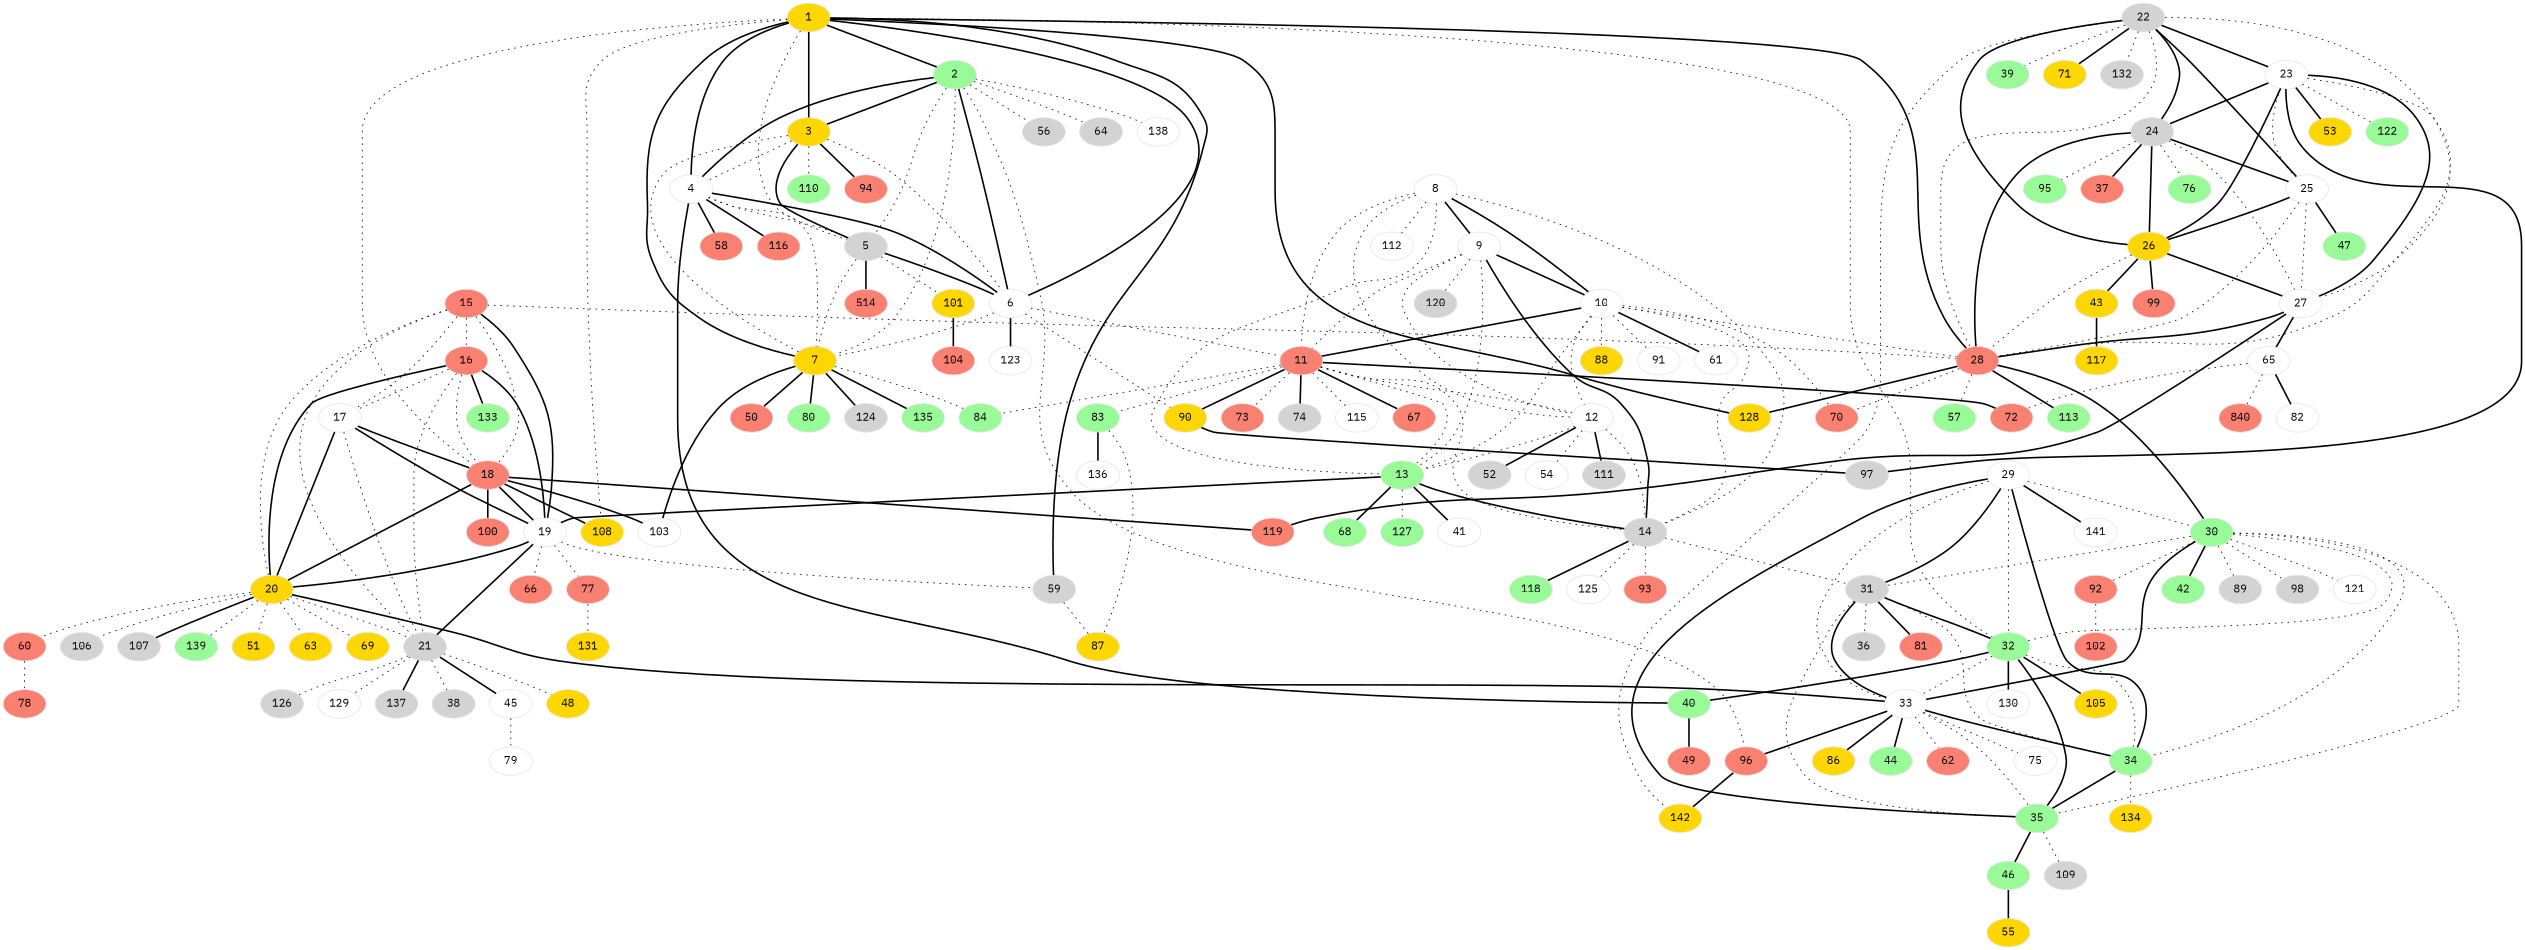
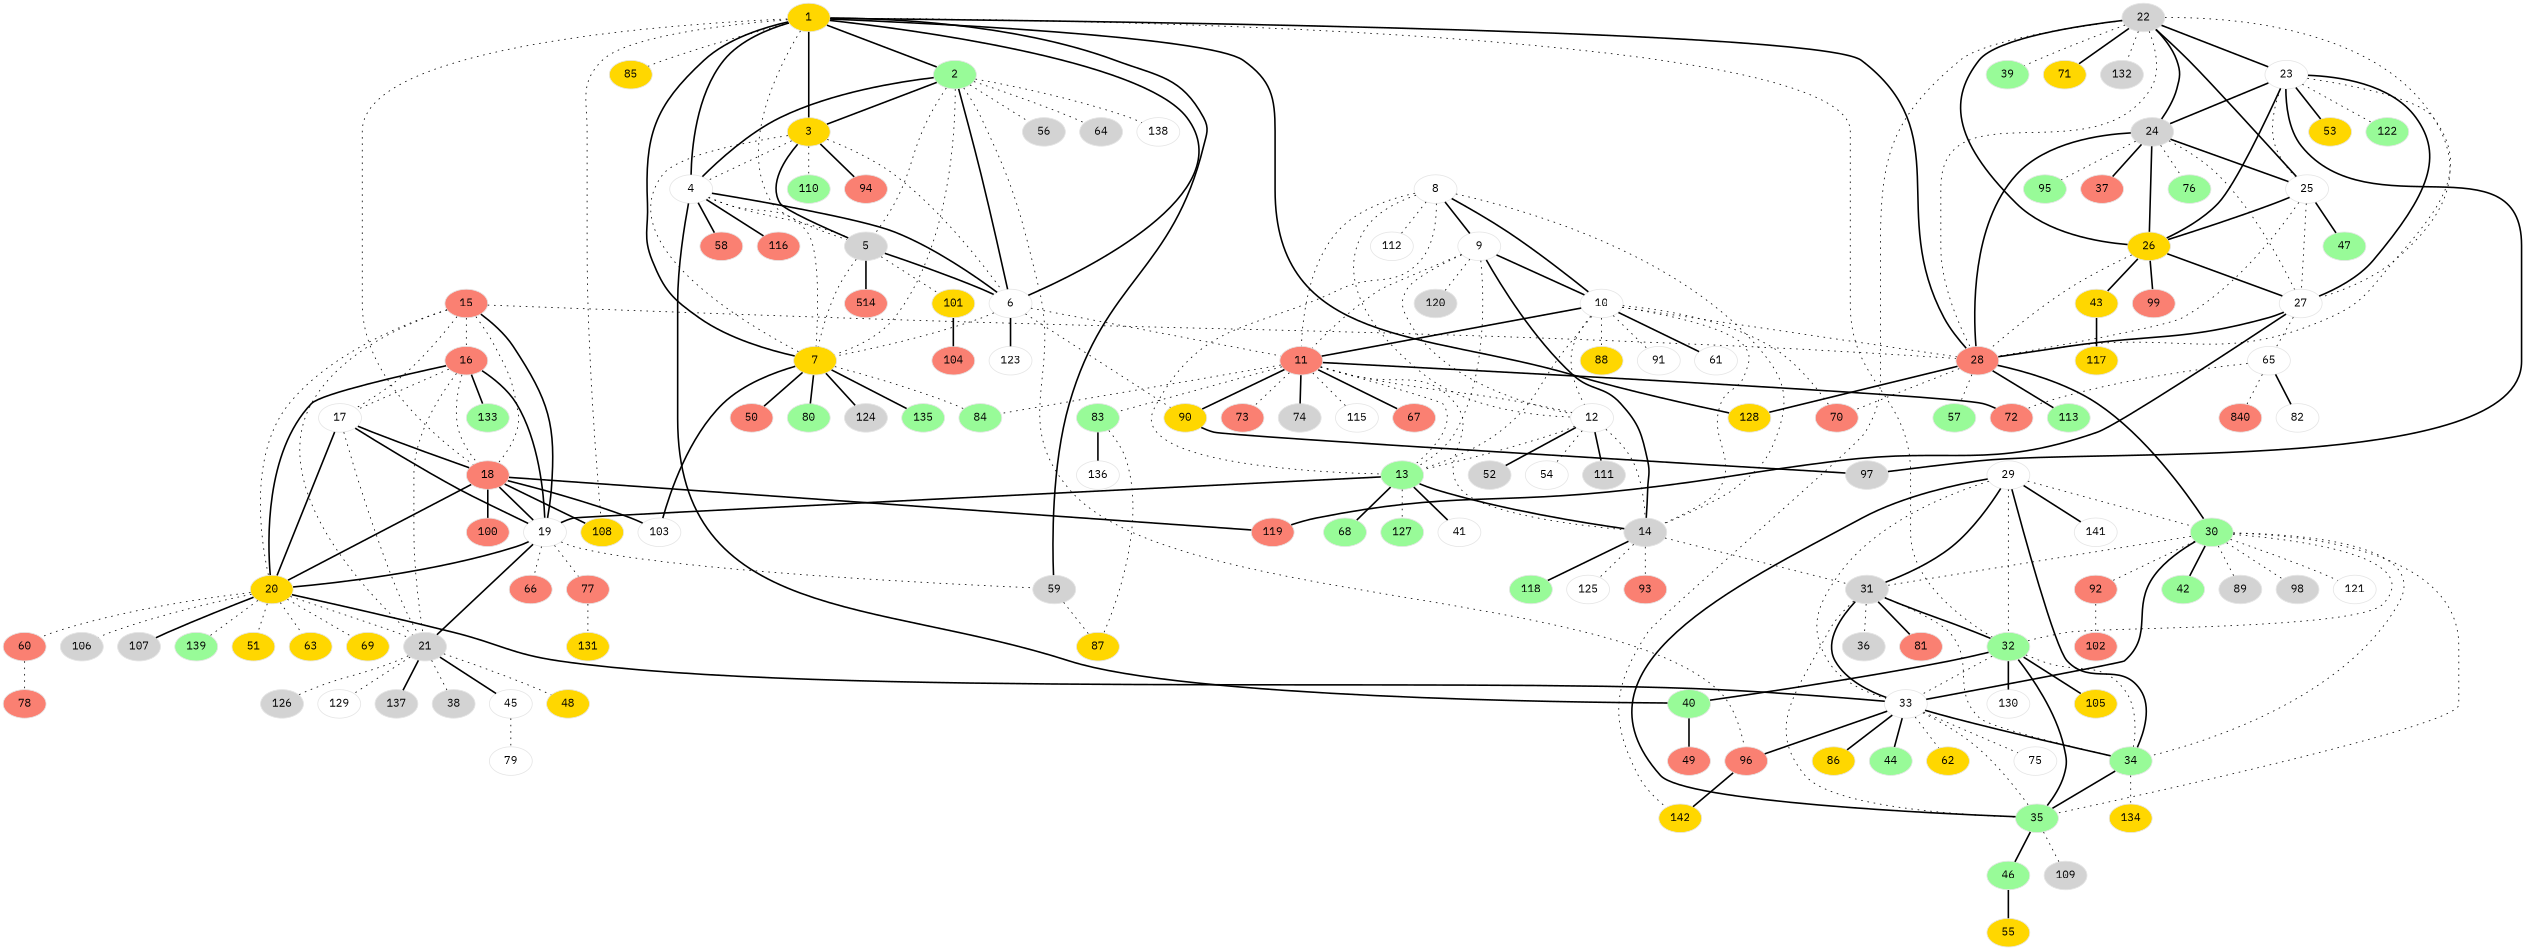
node "85": added
edge "27" -- "65": style bold -> dotted
node "62": fillcolor salmon -> gold
